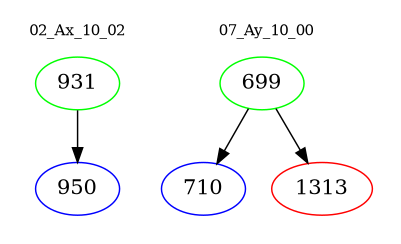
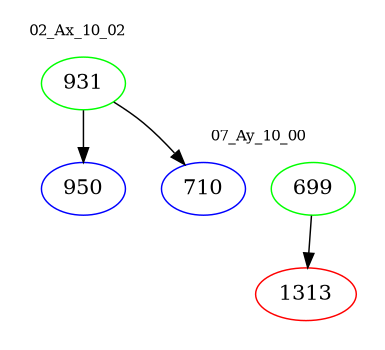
edge "699" -> "710": now "931" -> "710"
